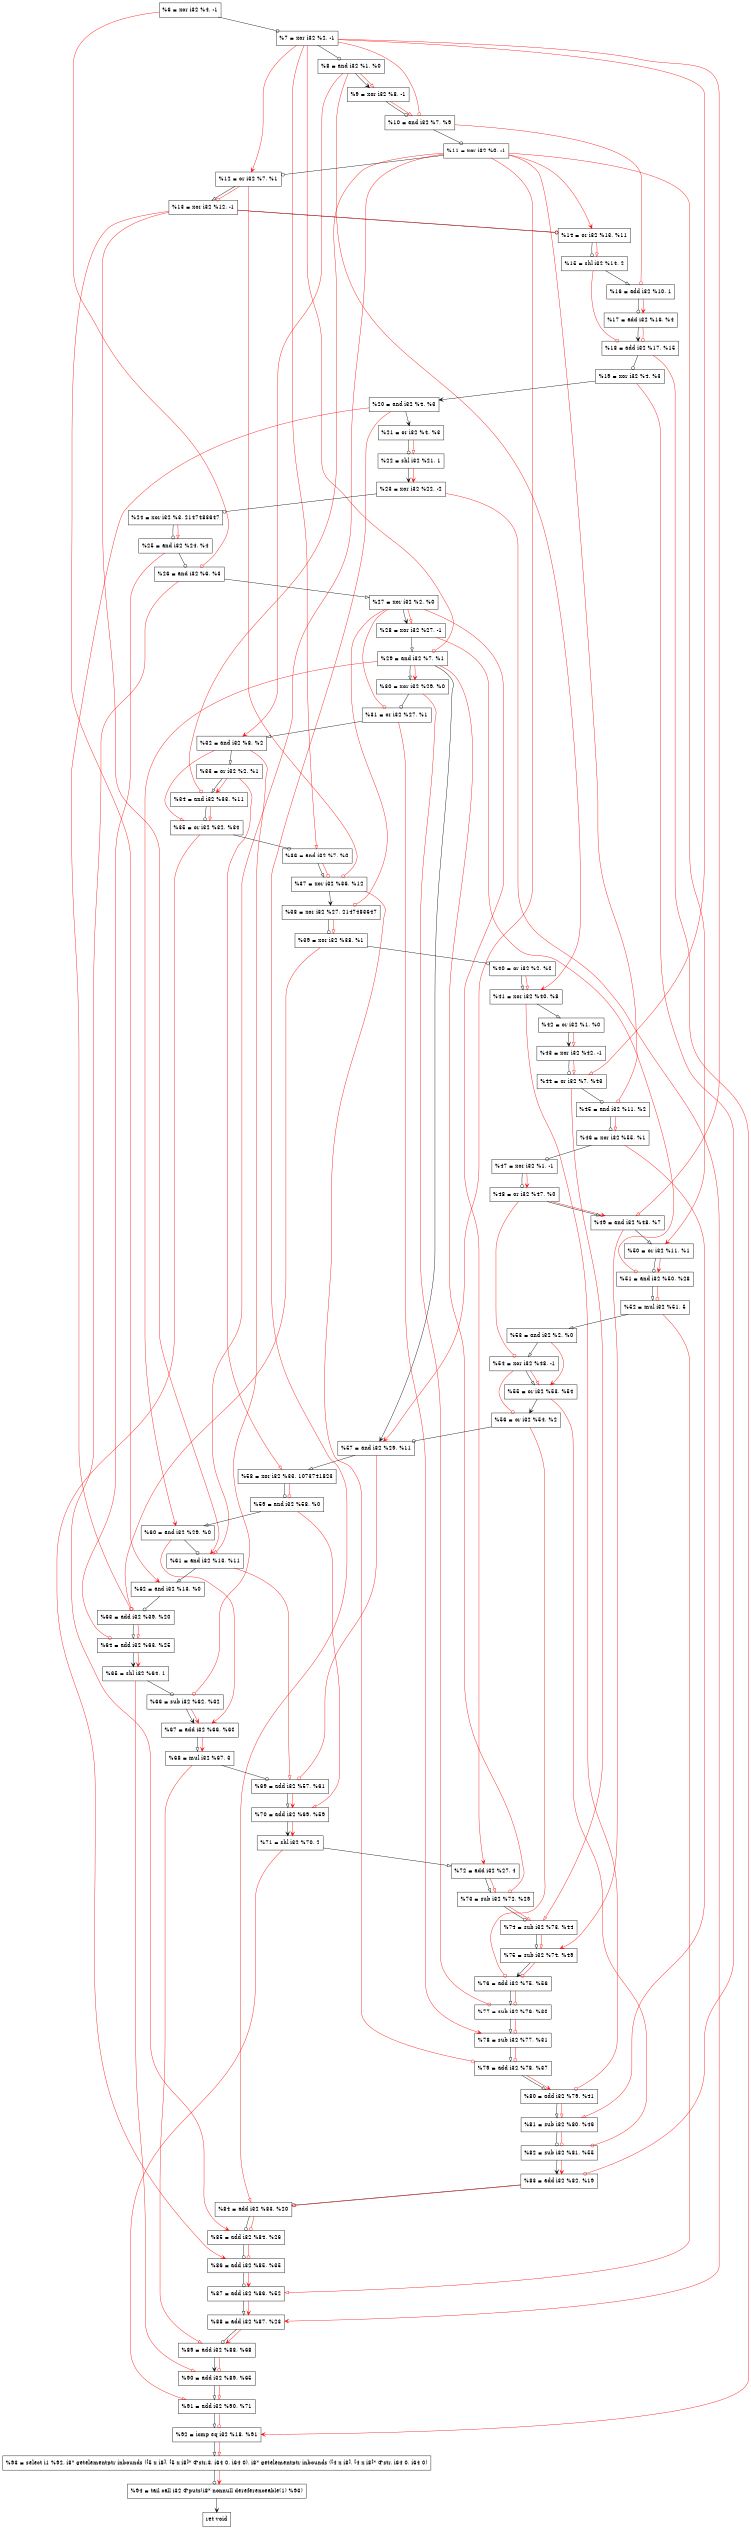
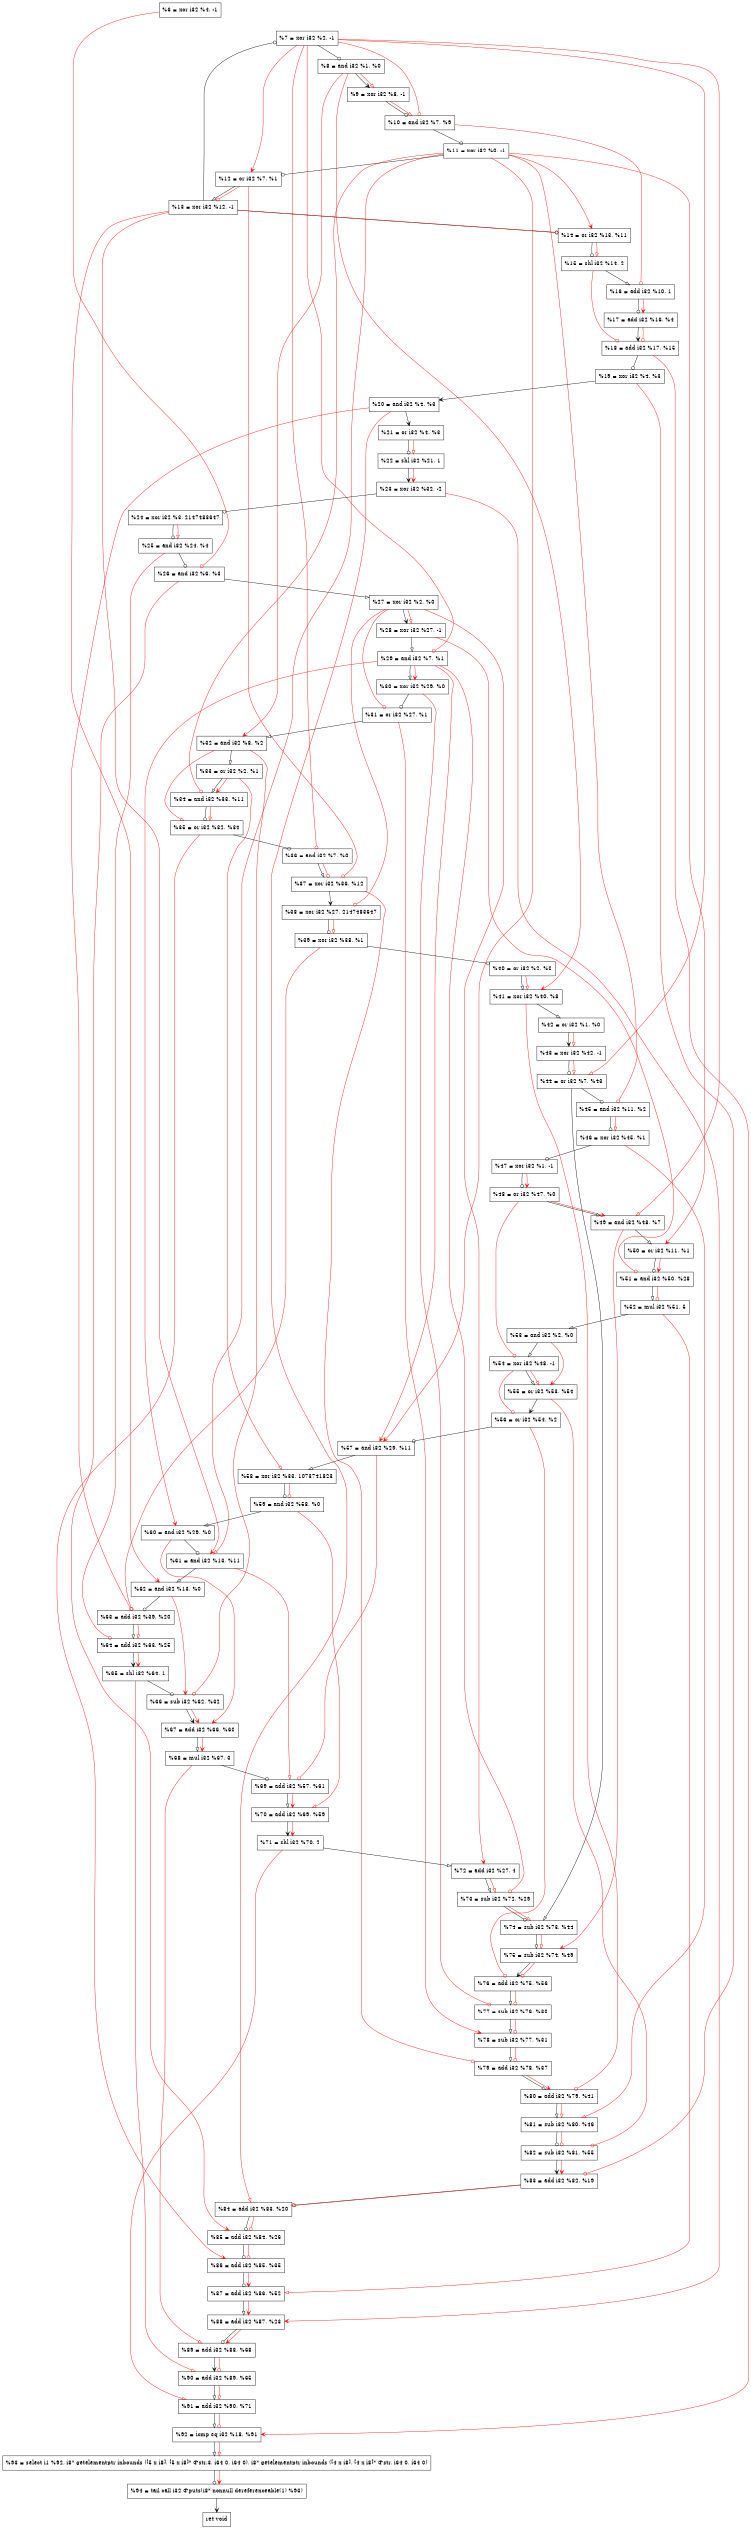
edge "%6 = xor i32 %4, -1" -> "%7 = xor i32 %2, -1": now "%13 = xor i32 %12, -1" -> "%7 = xor i32 %2, -1"
edge "%7 = xor i32 %2, -1" -> "%36 = and i32 %7, %0": arrowhead onormal -> odot
node "%23 = xor i32 %22, -2": label "%23 = xor i32 %22, -2" -> "%23 = xor i32 %32, -2"
edge "%29 = and i32 %7, %1" -> "%57 = and i32 %29, %11": color black -> red
node "%46 = xor i32 %55, %1": label "%46 = xor i32 %55, %1" -> "%46 = xor i32 %45, %1"
edge "%44 = or i32 %7, %43" -> "%74 = sub i32 %73, %44": color red -> black
edge "%62 = and i32 %13, %0" -> "%66 = sub i32 %62, %32": added
